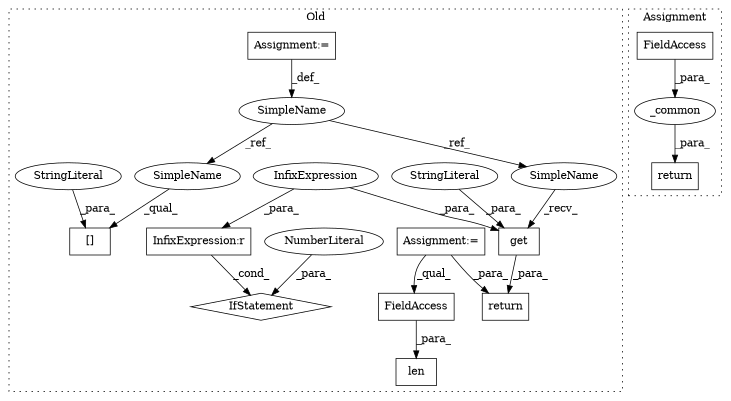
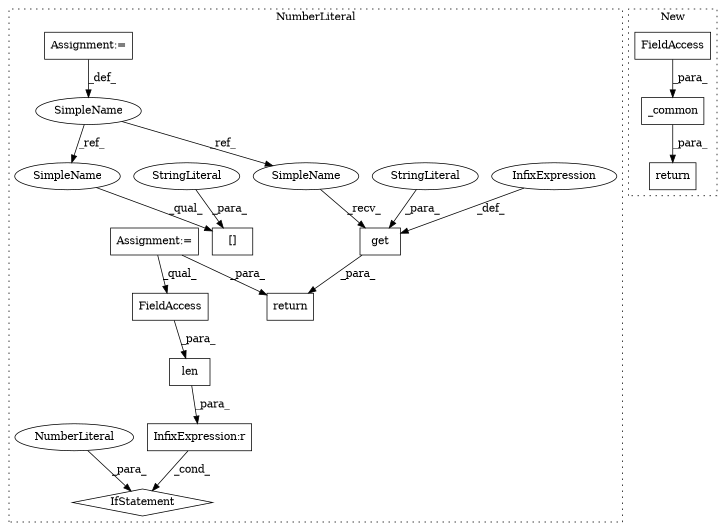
cluster "Old": label "Old" -> "NumberLiteral"
cluster "Assignment": label "Assignment" -> "New"
node "_common": shape ellipse -> box
edge "InfixExpression" -> "InfixExpression:r": now "len" -> "InfixExpression:r"
edge "InfixExpression" -> "get": label "_para_" -> "_def_"
